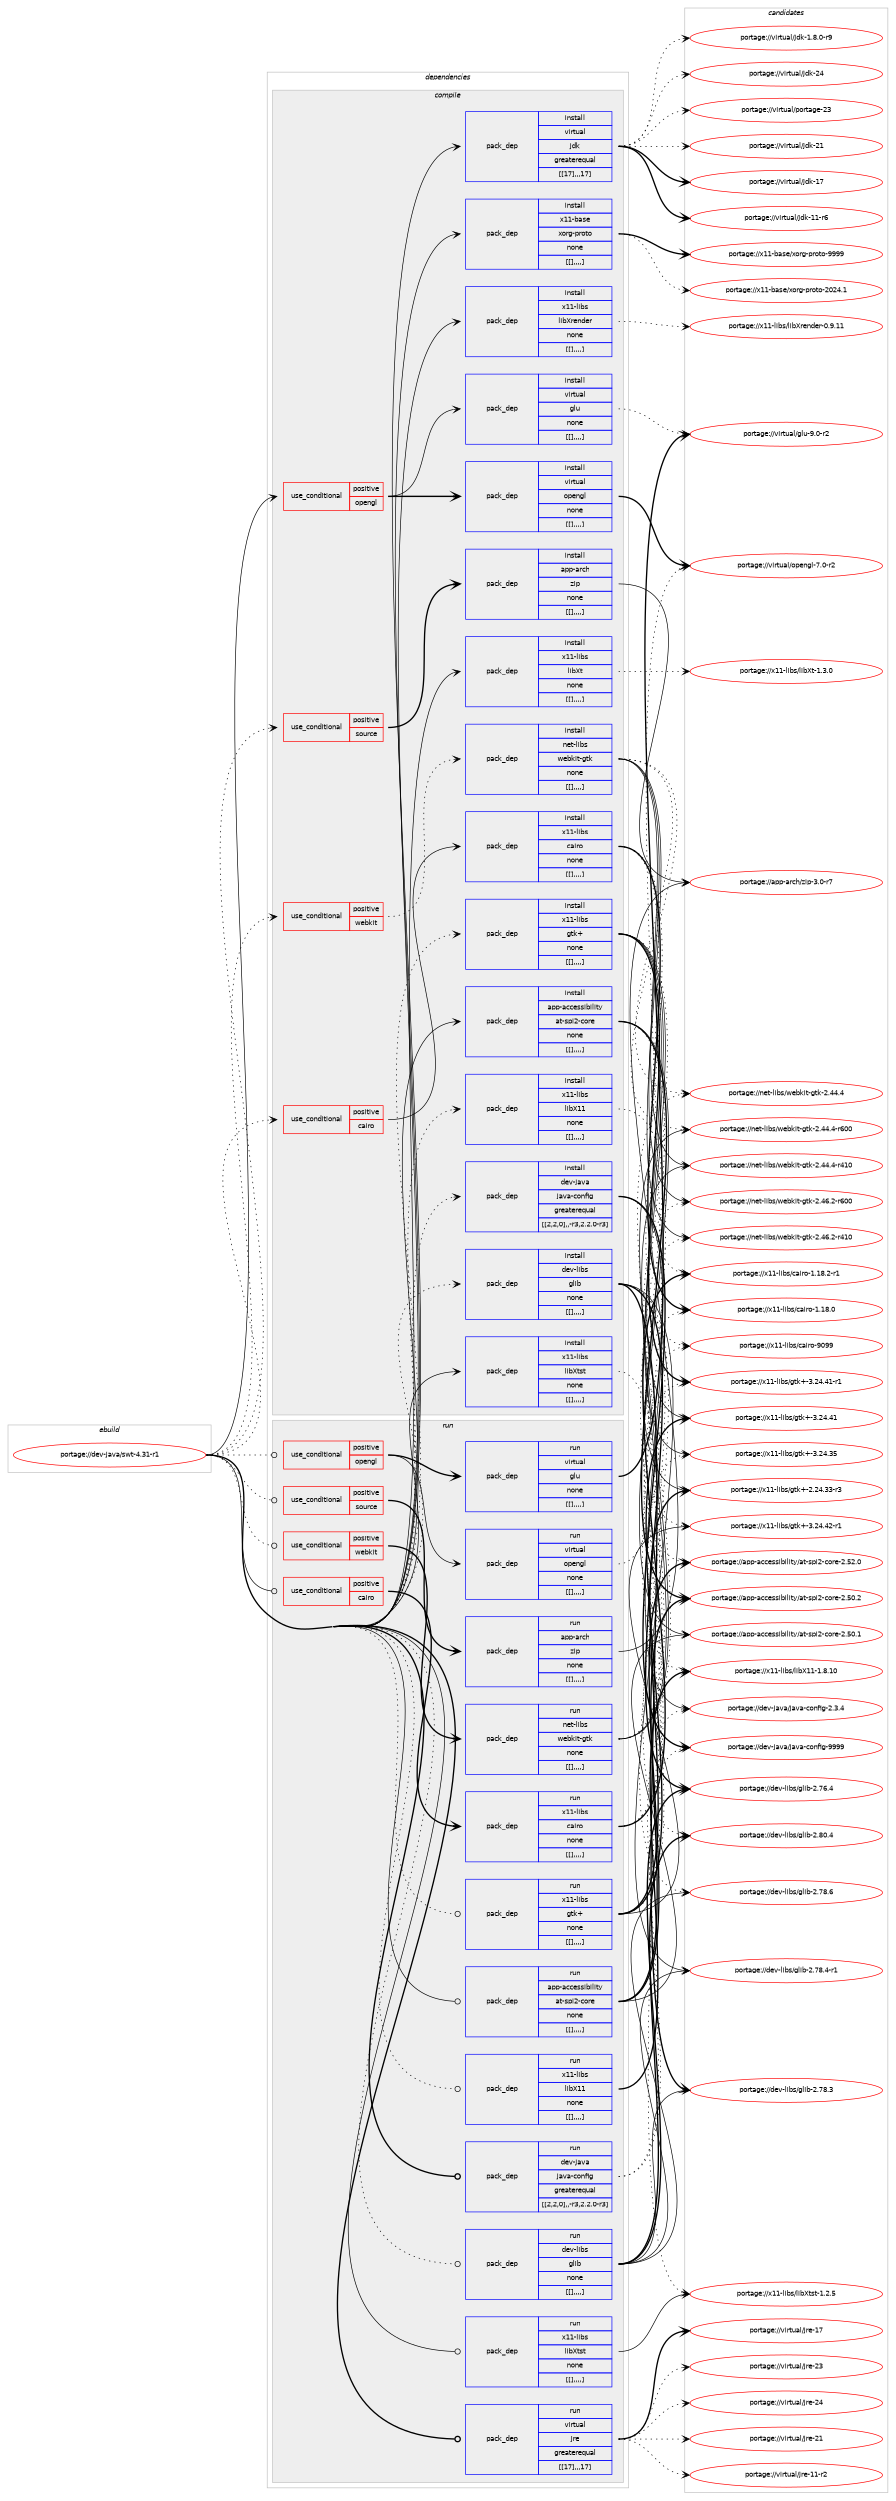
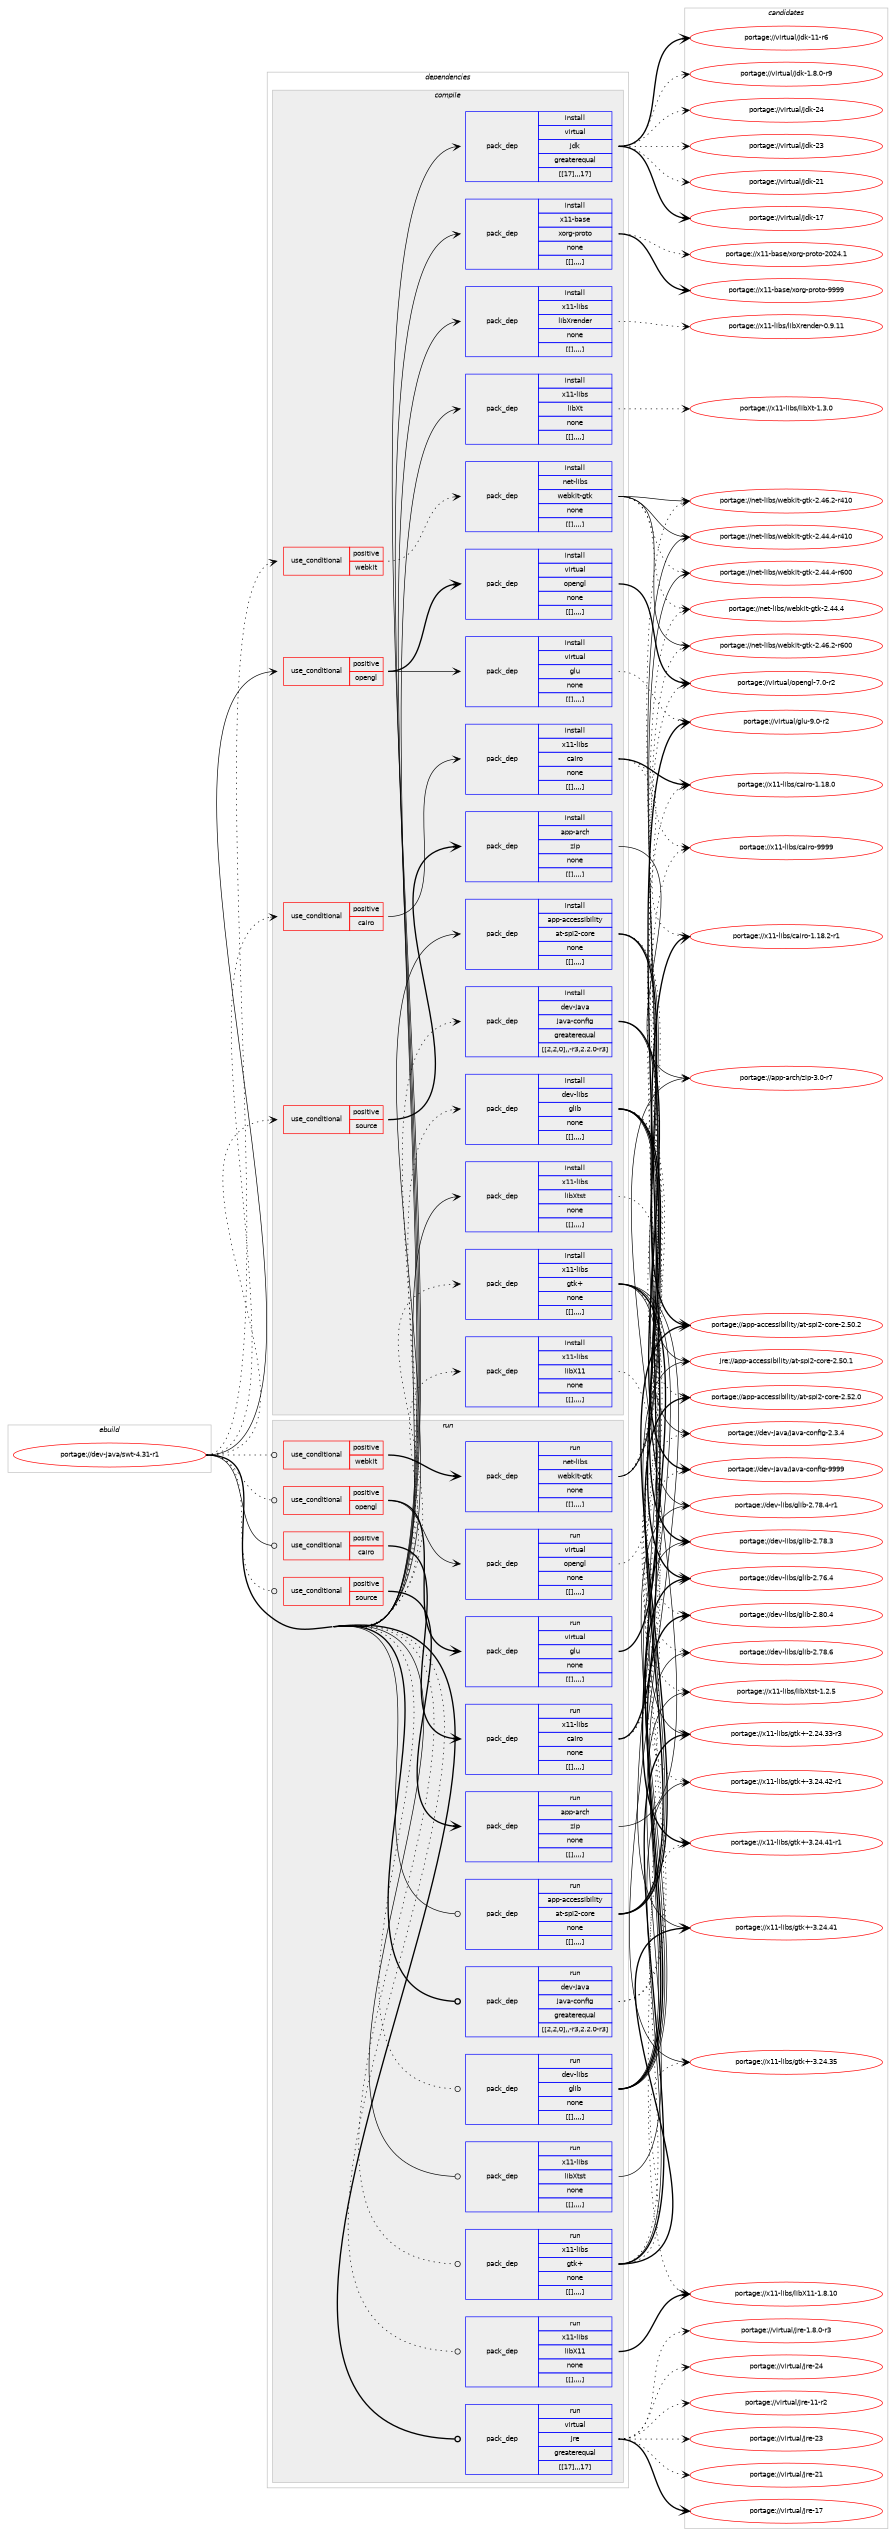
node "portage://virtual/portage-23": label "portage://virtual/portage-23" -> "portage://virtual/jdk-23"
node "portage://x11-libs/cairo-9099": label "portage://x11-libs/cairo-9099" -> "portage://x11-libs/cairo-9999"
node "portage://app-accessibility/at-spi2-core-2.50.1": label "portage://app-accessibility/at-spi2-core-2.50.1" -> "jre://app-accessibility/at-spi2-core-2.50.1"
node "portage://virtual/jre-1.8.0-r3": added
